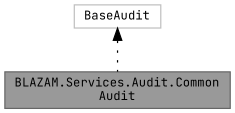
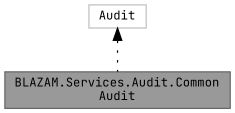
node "BaseAudit": label "BaseAudit" -> "Audit"
